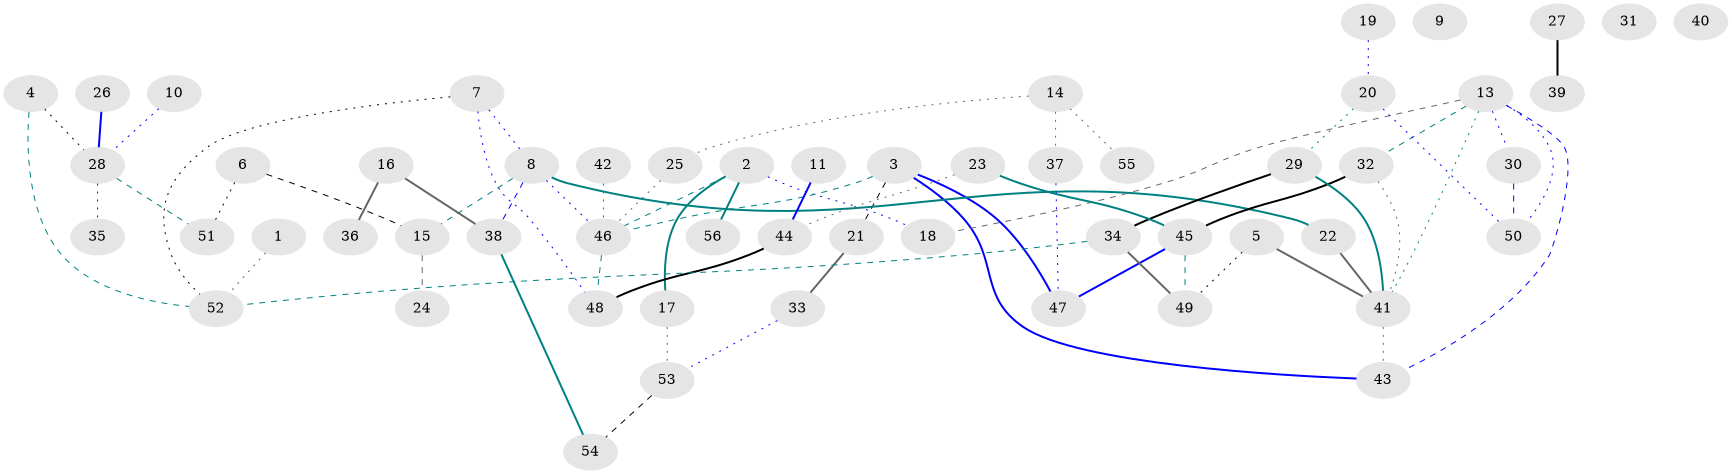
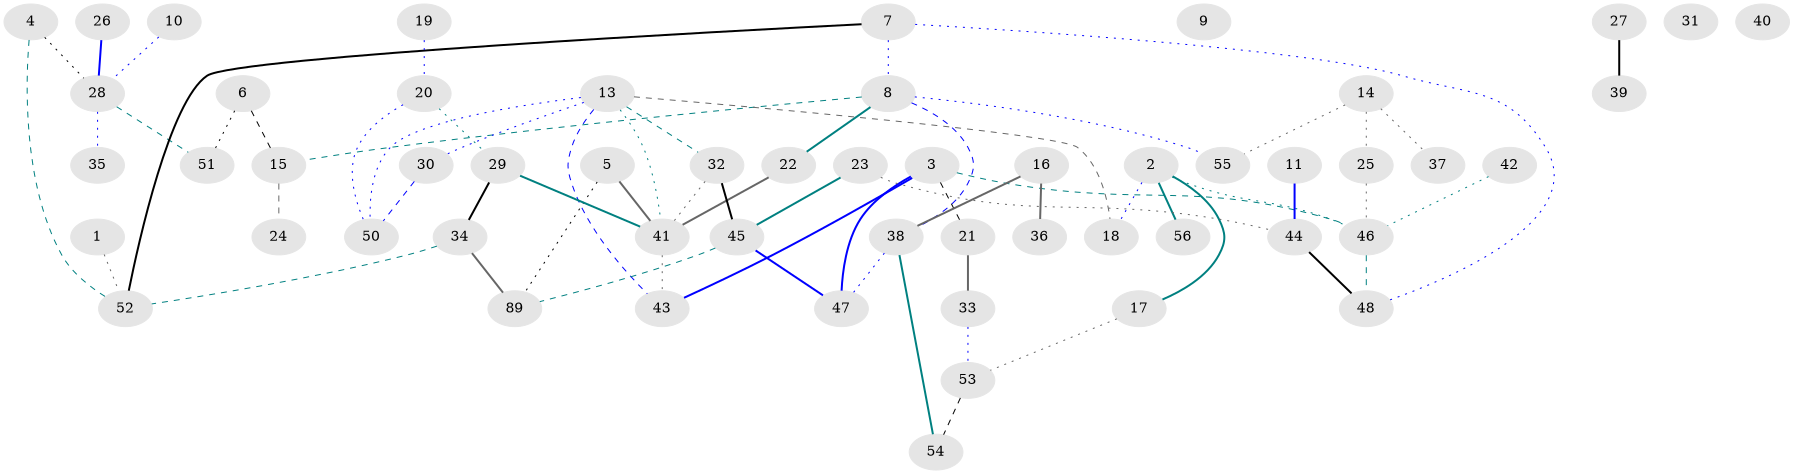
edge "7" -- "52": style dotted -> bold
edge "2" -- "46": style dashed -> dotted
edge "8" -- "46": now "8" -- "55"
edge "37" -- "47": now "38" -- "47"
node "49": label "49" -> "89"
